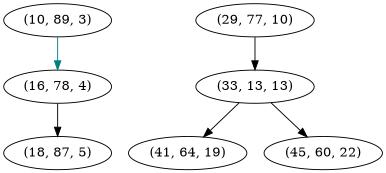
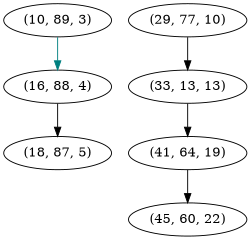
node "(16, 78, 4)": label "(16, 78, 4)" -> "(16, 88, 4)"
edge "(33, 13, 13)" -> "(45, 60, 22)": now "(41, 64, 19)" -> "(45, 60, 22)"
